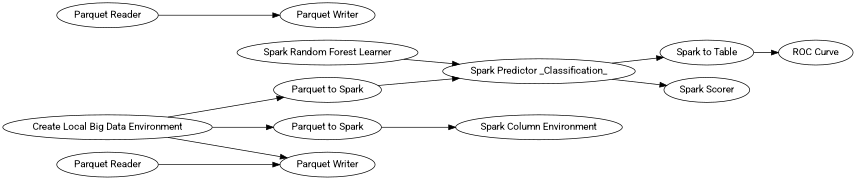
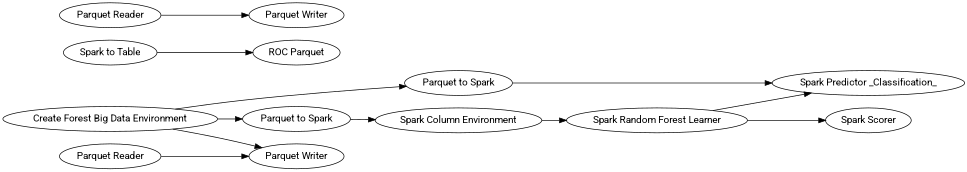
node "ROC Curve": label "ROC Curve" -> "ROC Parquet"
edge "Spark Predictor _Classification_" -> "Spark to Table": removed
edge "Spark Predictor _Classification_" -> "Spark Scorer": now "Spark Random Forest Learner" -> "Spark Scorer"
edge "Spark Column Environment" -> "Spark Random Forest Learner": added
node "Create Local Big Data Environment": label "Create Local Big Data Environment" -> "Create Forest Big Data Environment"
